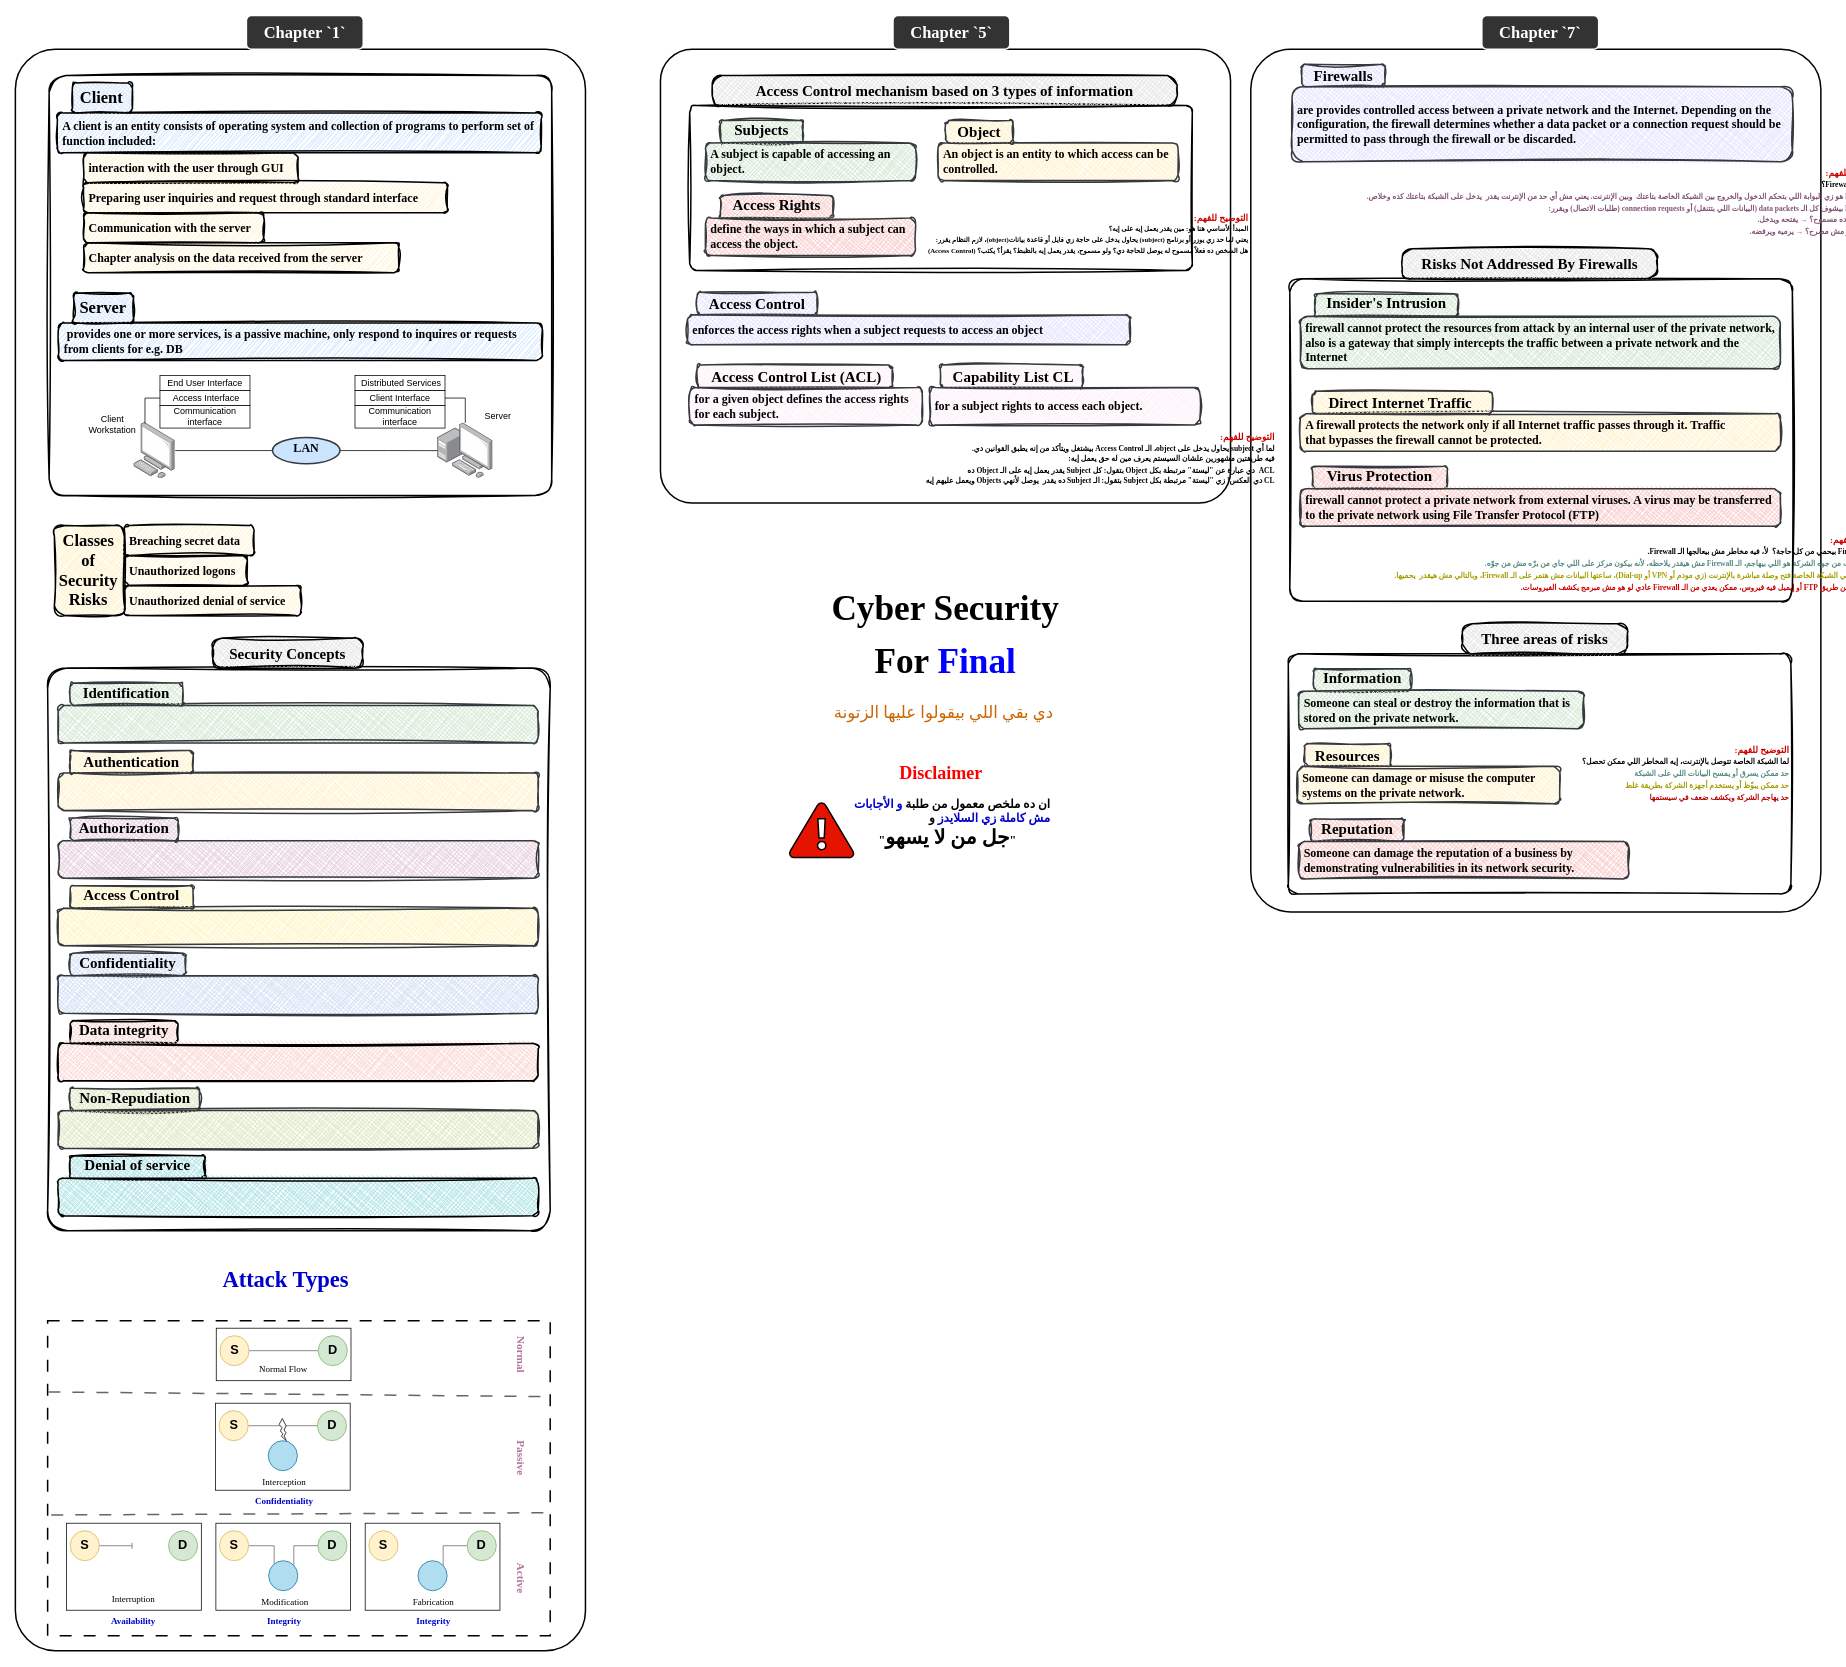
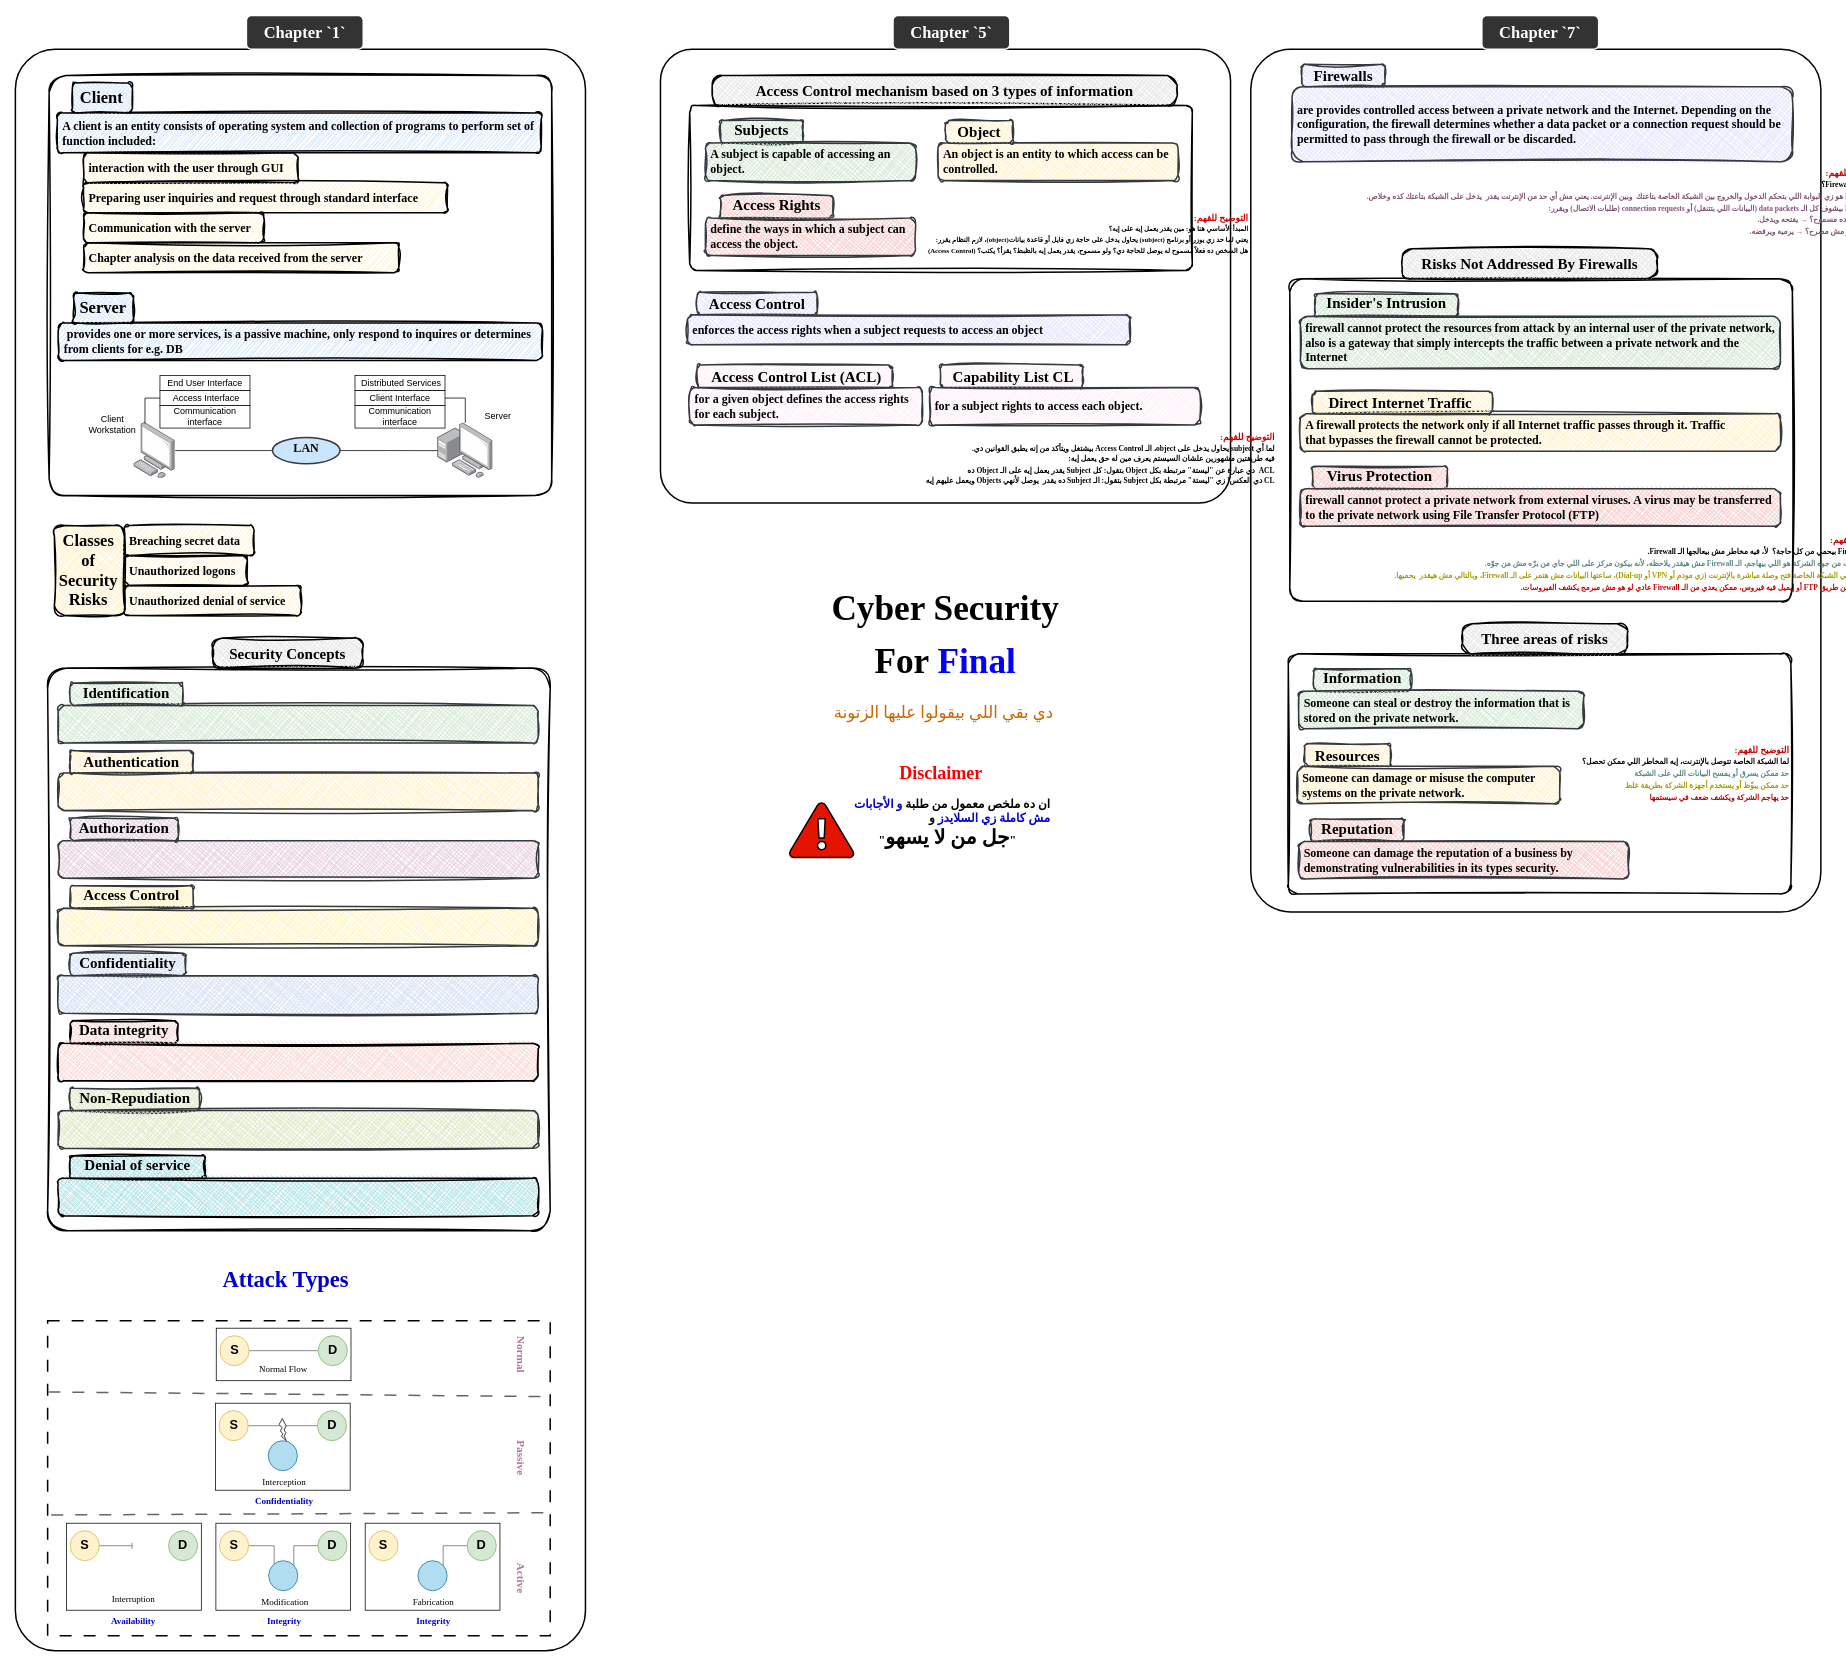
node "provides one or more services, is a passive machine, only respond to inquires or requests from clients for e.g. DB": label "provides one or more services, is a passive machine, only respond to inquires or requests from clients for e.g. DB" -> "provides one or more services, is a passive machine, only respond to inquires or determines from clients for e.g. DB"
node "Someone can damage the reputation of a business by demonstrating vulnerabilities in its network security.": label "Someone can damage the reputation of a business by demonstrating vulnerabilities in its network security." -> "Someone can damage the reputation of a business by demonstrating vulnerabilities in its types security."
